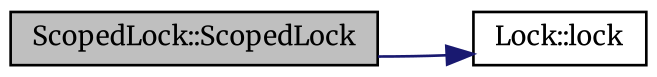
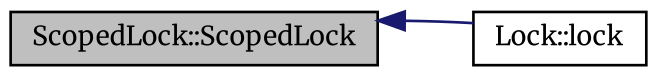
edge "ScopedLock::ScopedLock" -> "Lock::lock": reversed
